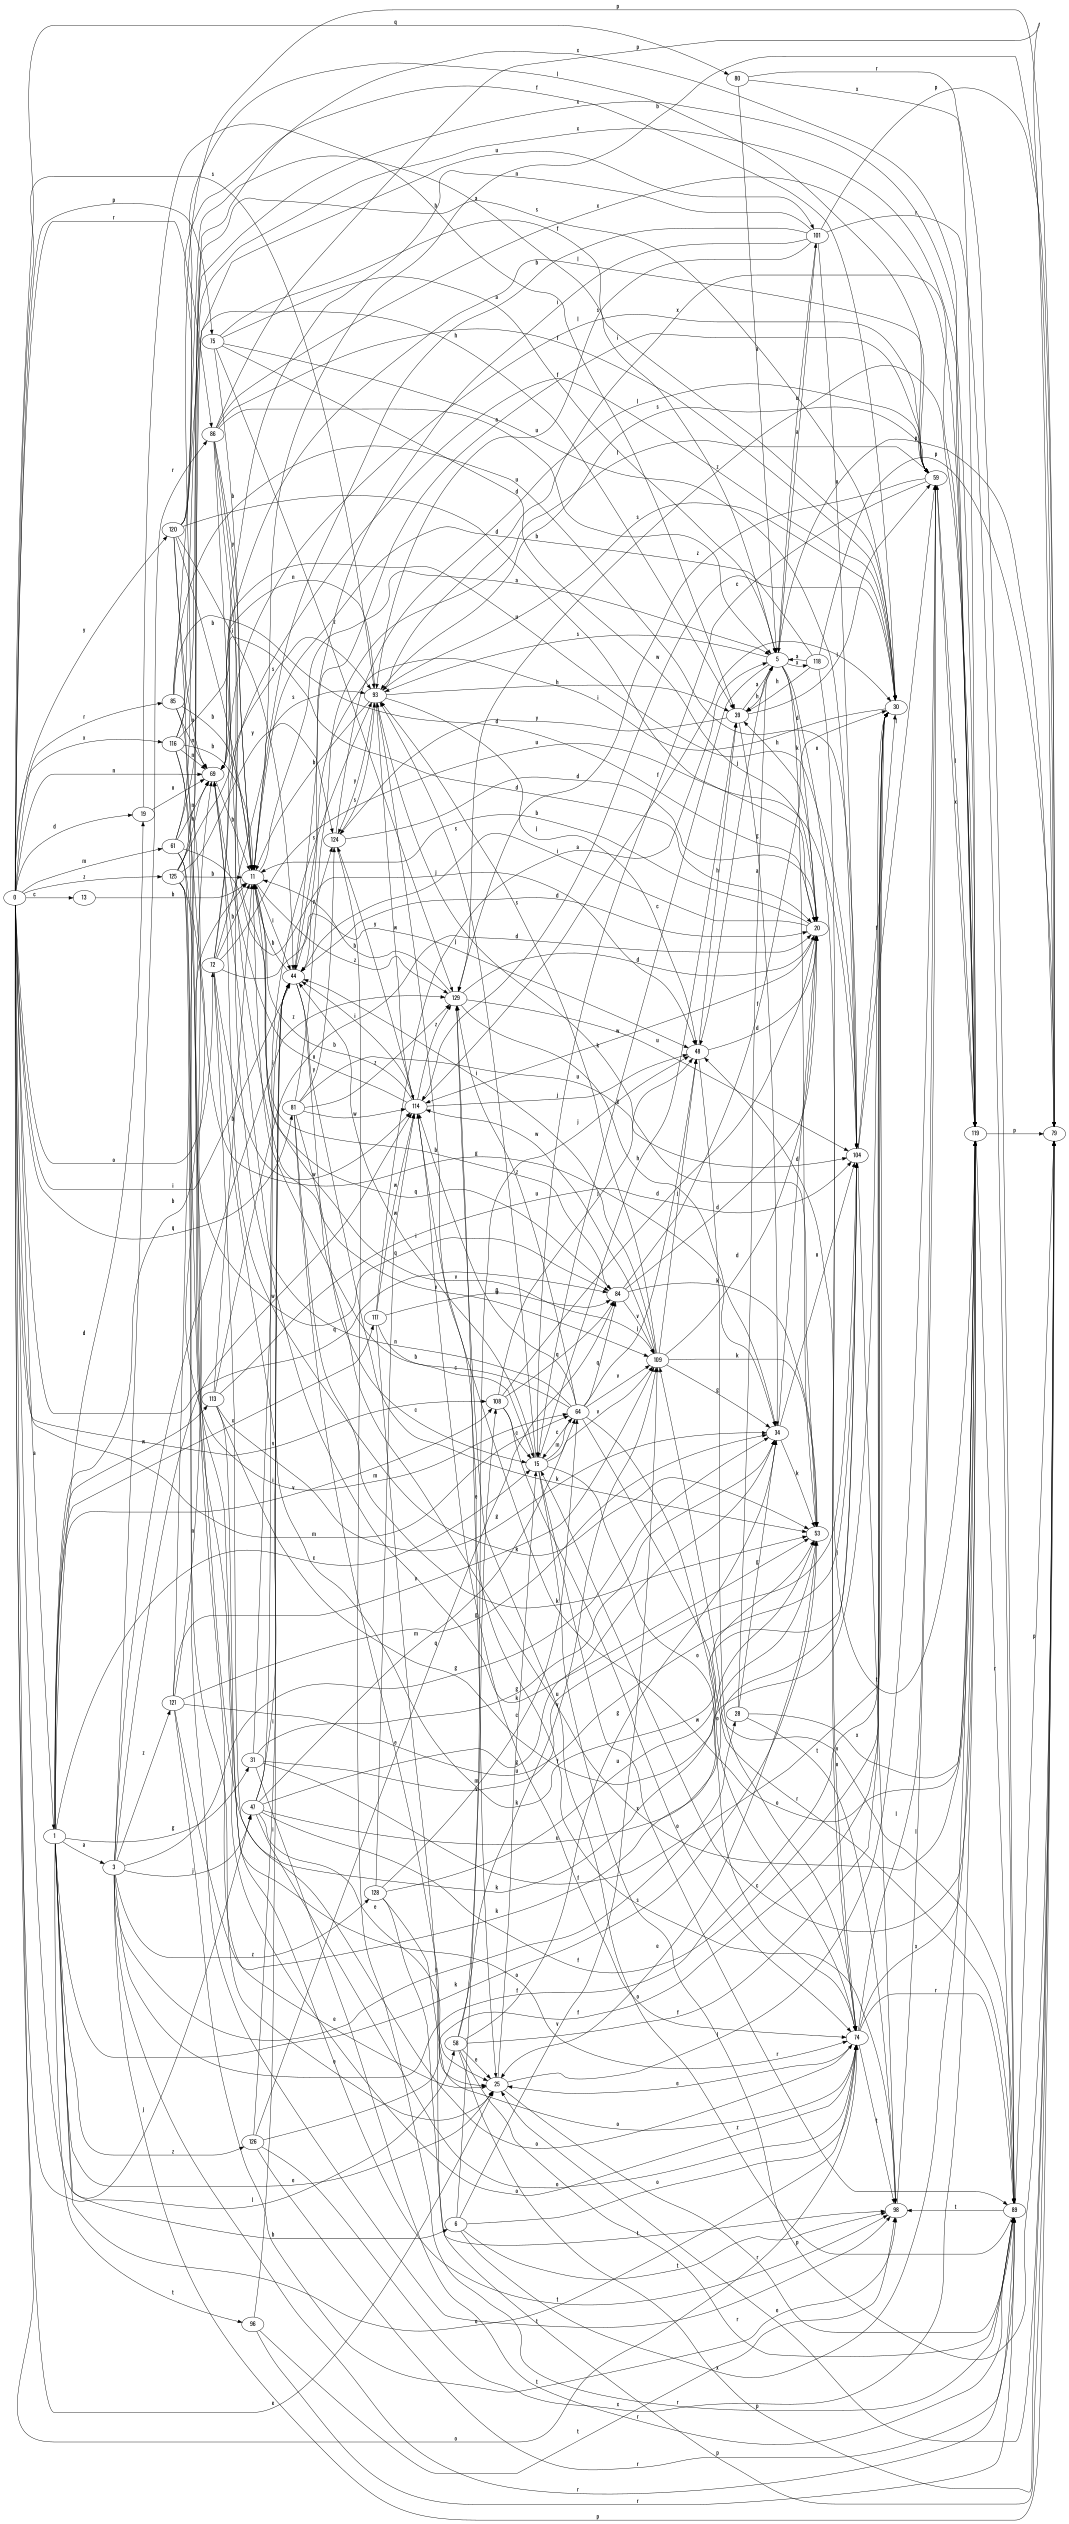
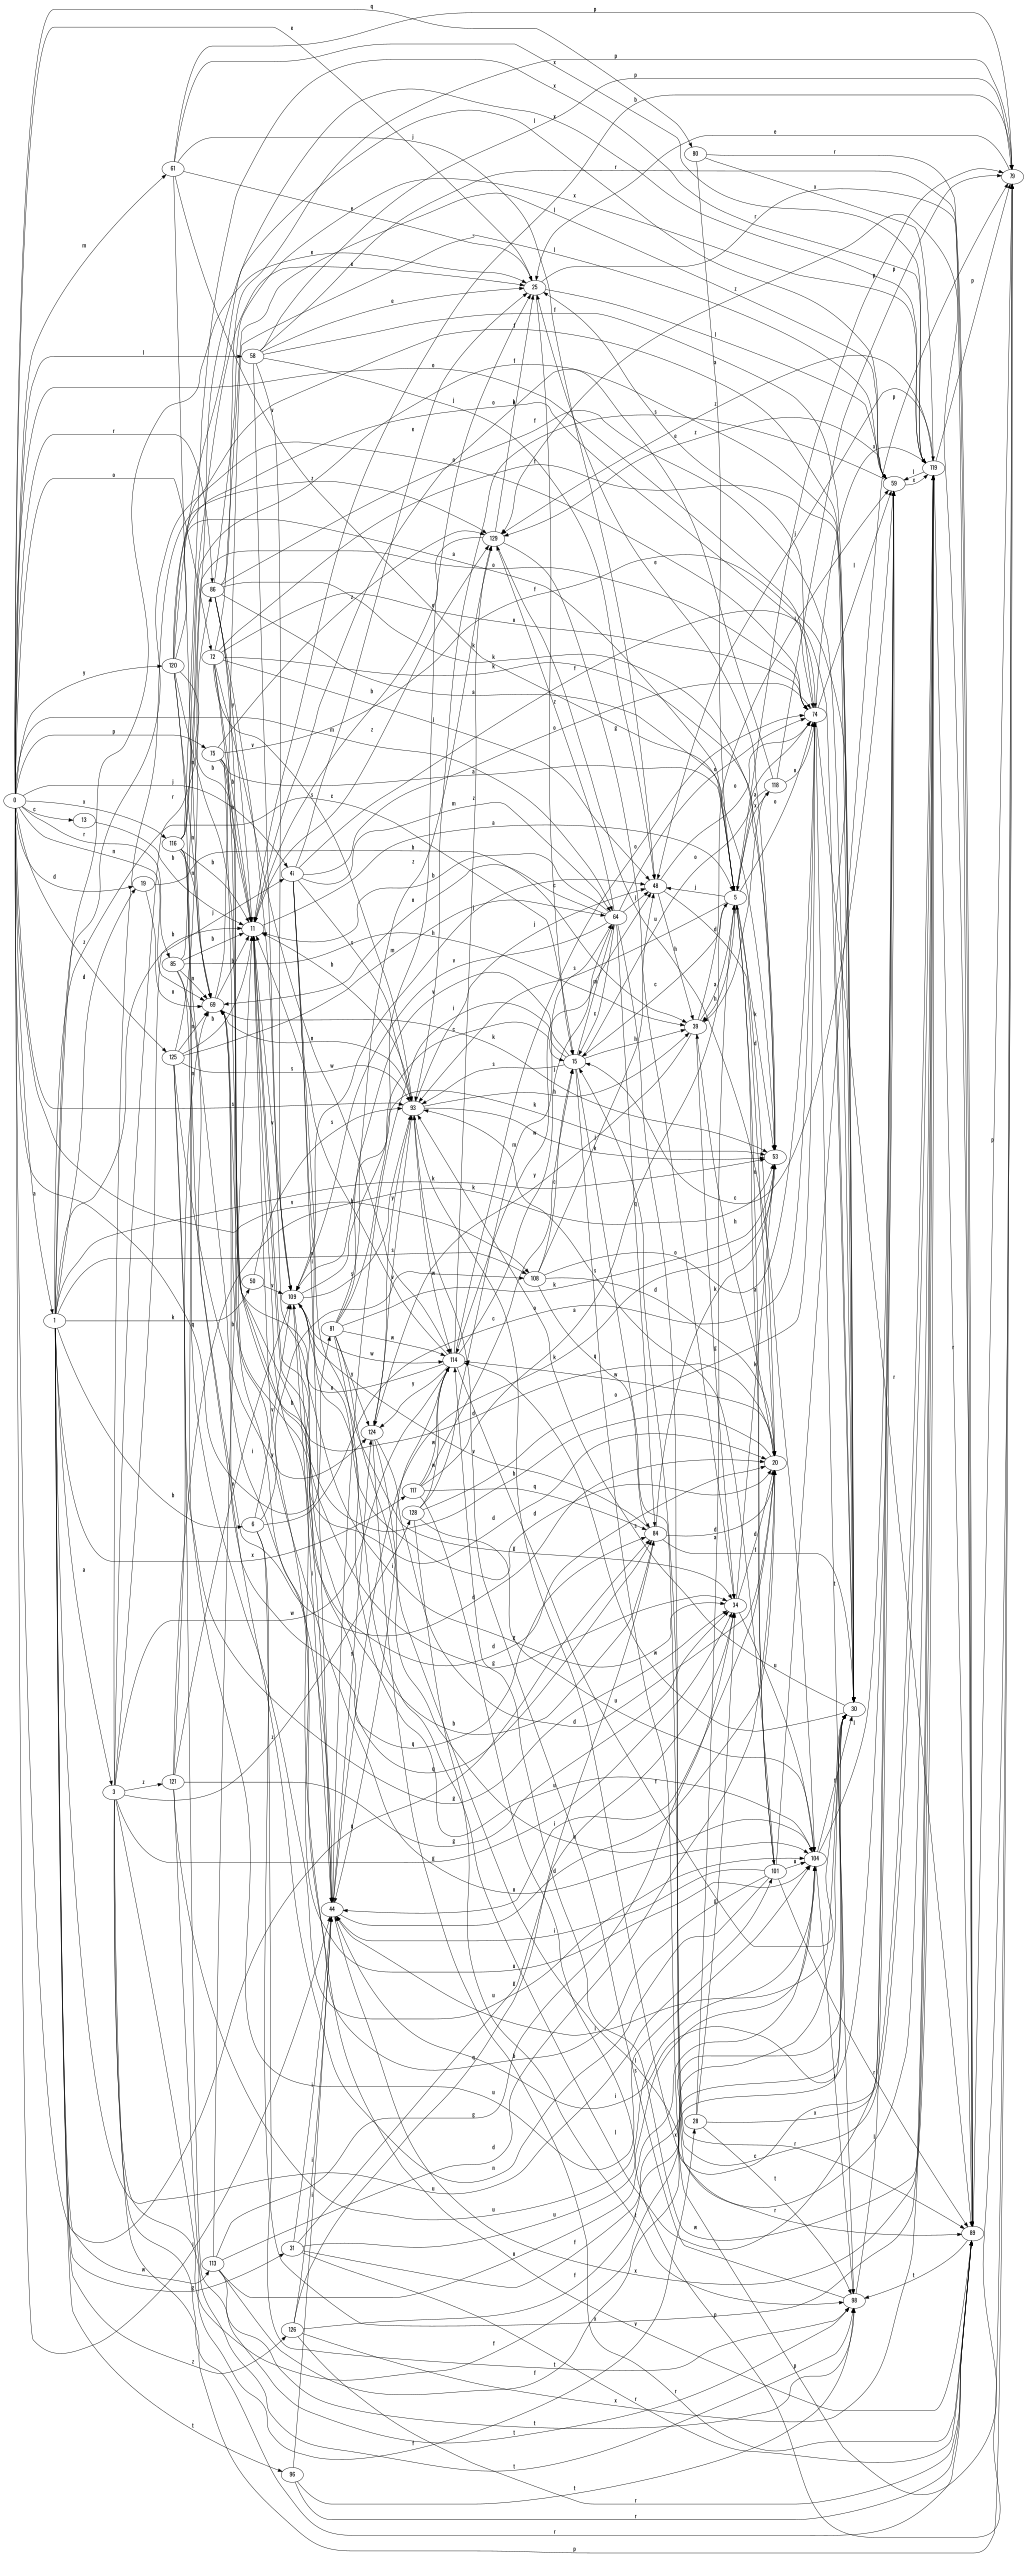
edge "116" -> "30": label "s" -> "f"
edge "127" -> "101": now "1" -> "101"
edge "11" -> "44": removed, label "i"
edge "129" -> "20": removed, label "d"
node "50": added
